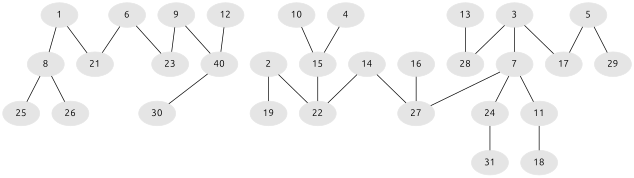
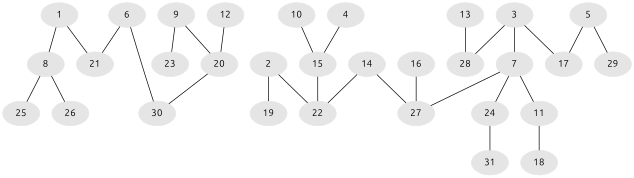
edge "6" -- "23": now "6" -- "30"
node "40": label "40" -> "20"
